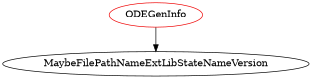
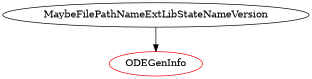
edge "ODEGenInfo" -> "MaybeFilePathNameExtLibStateNameVersion": reversed
